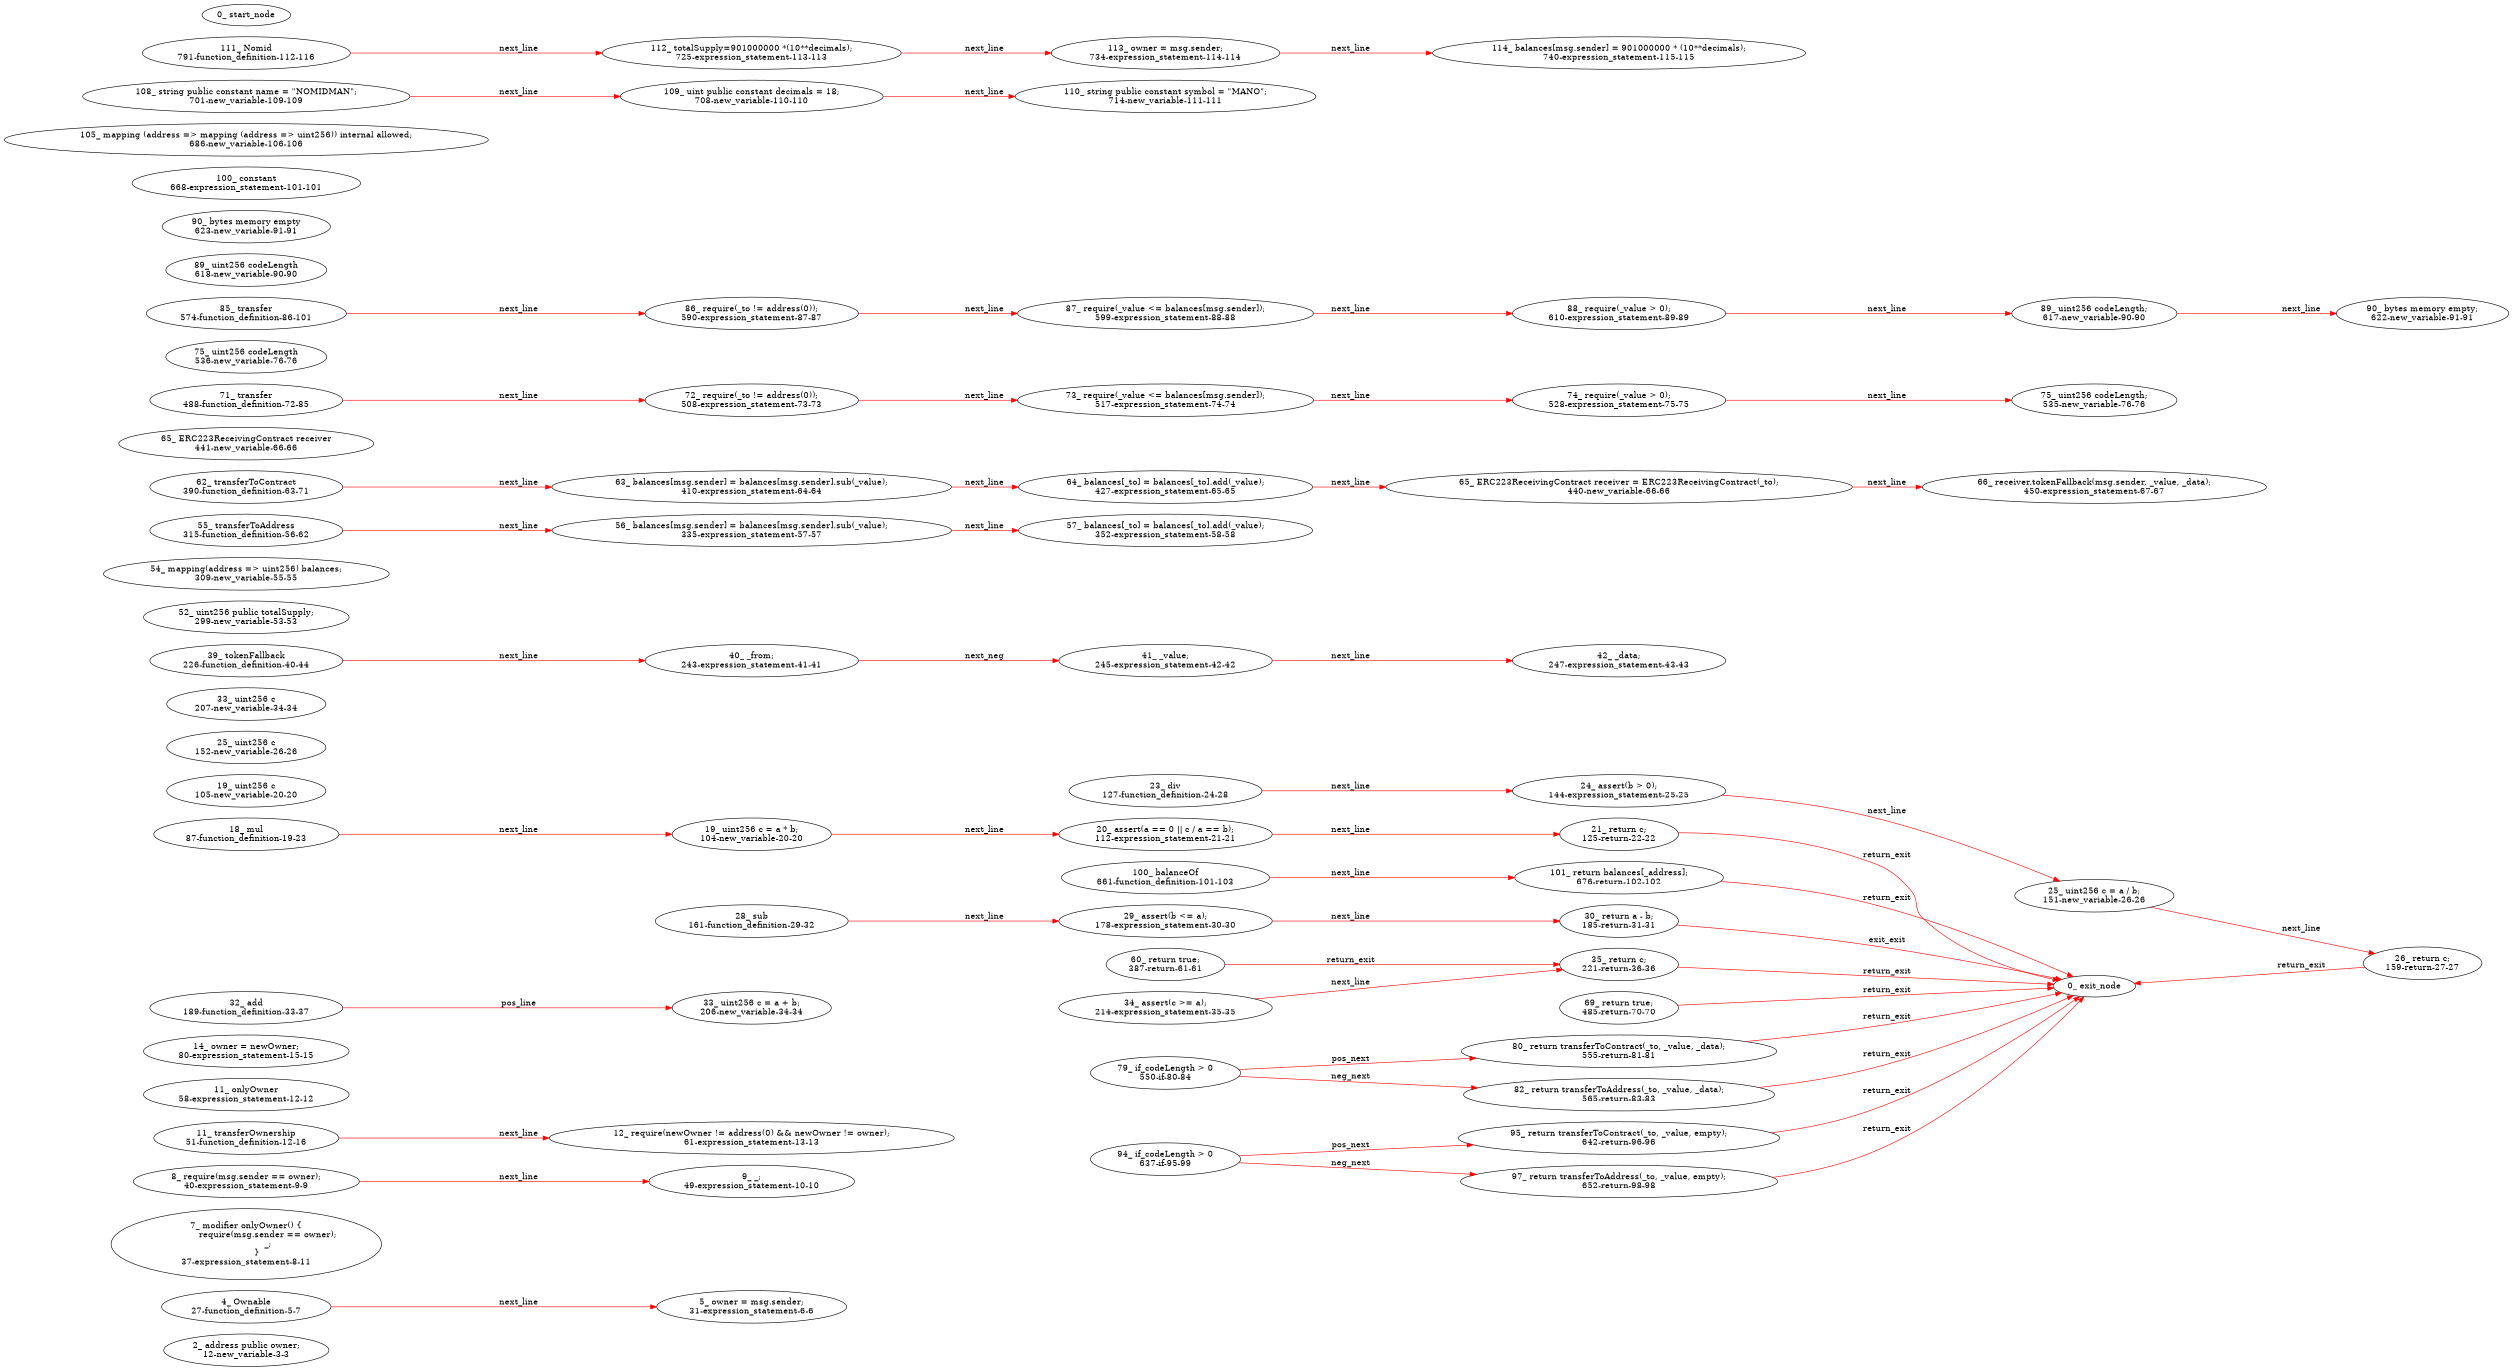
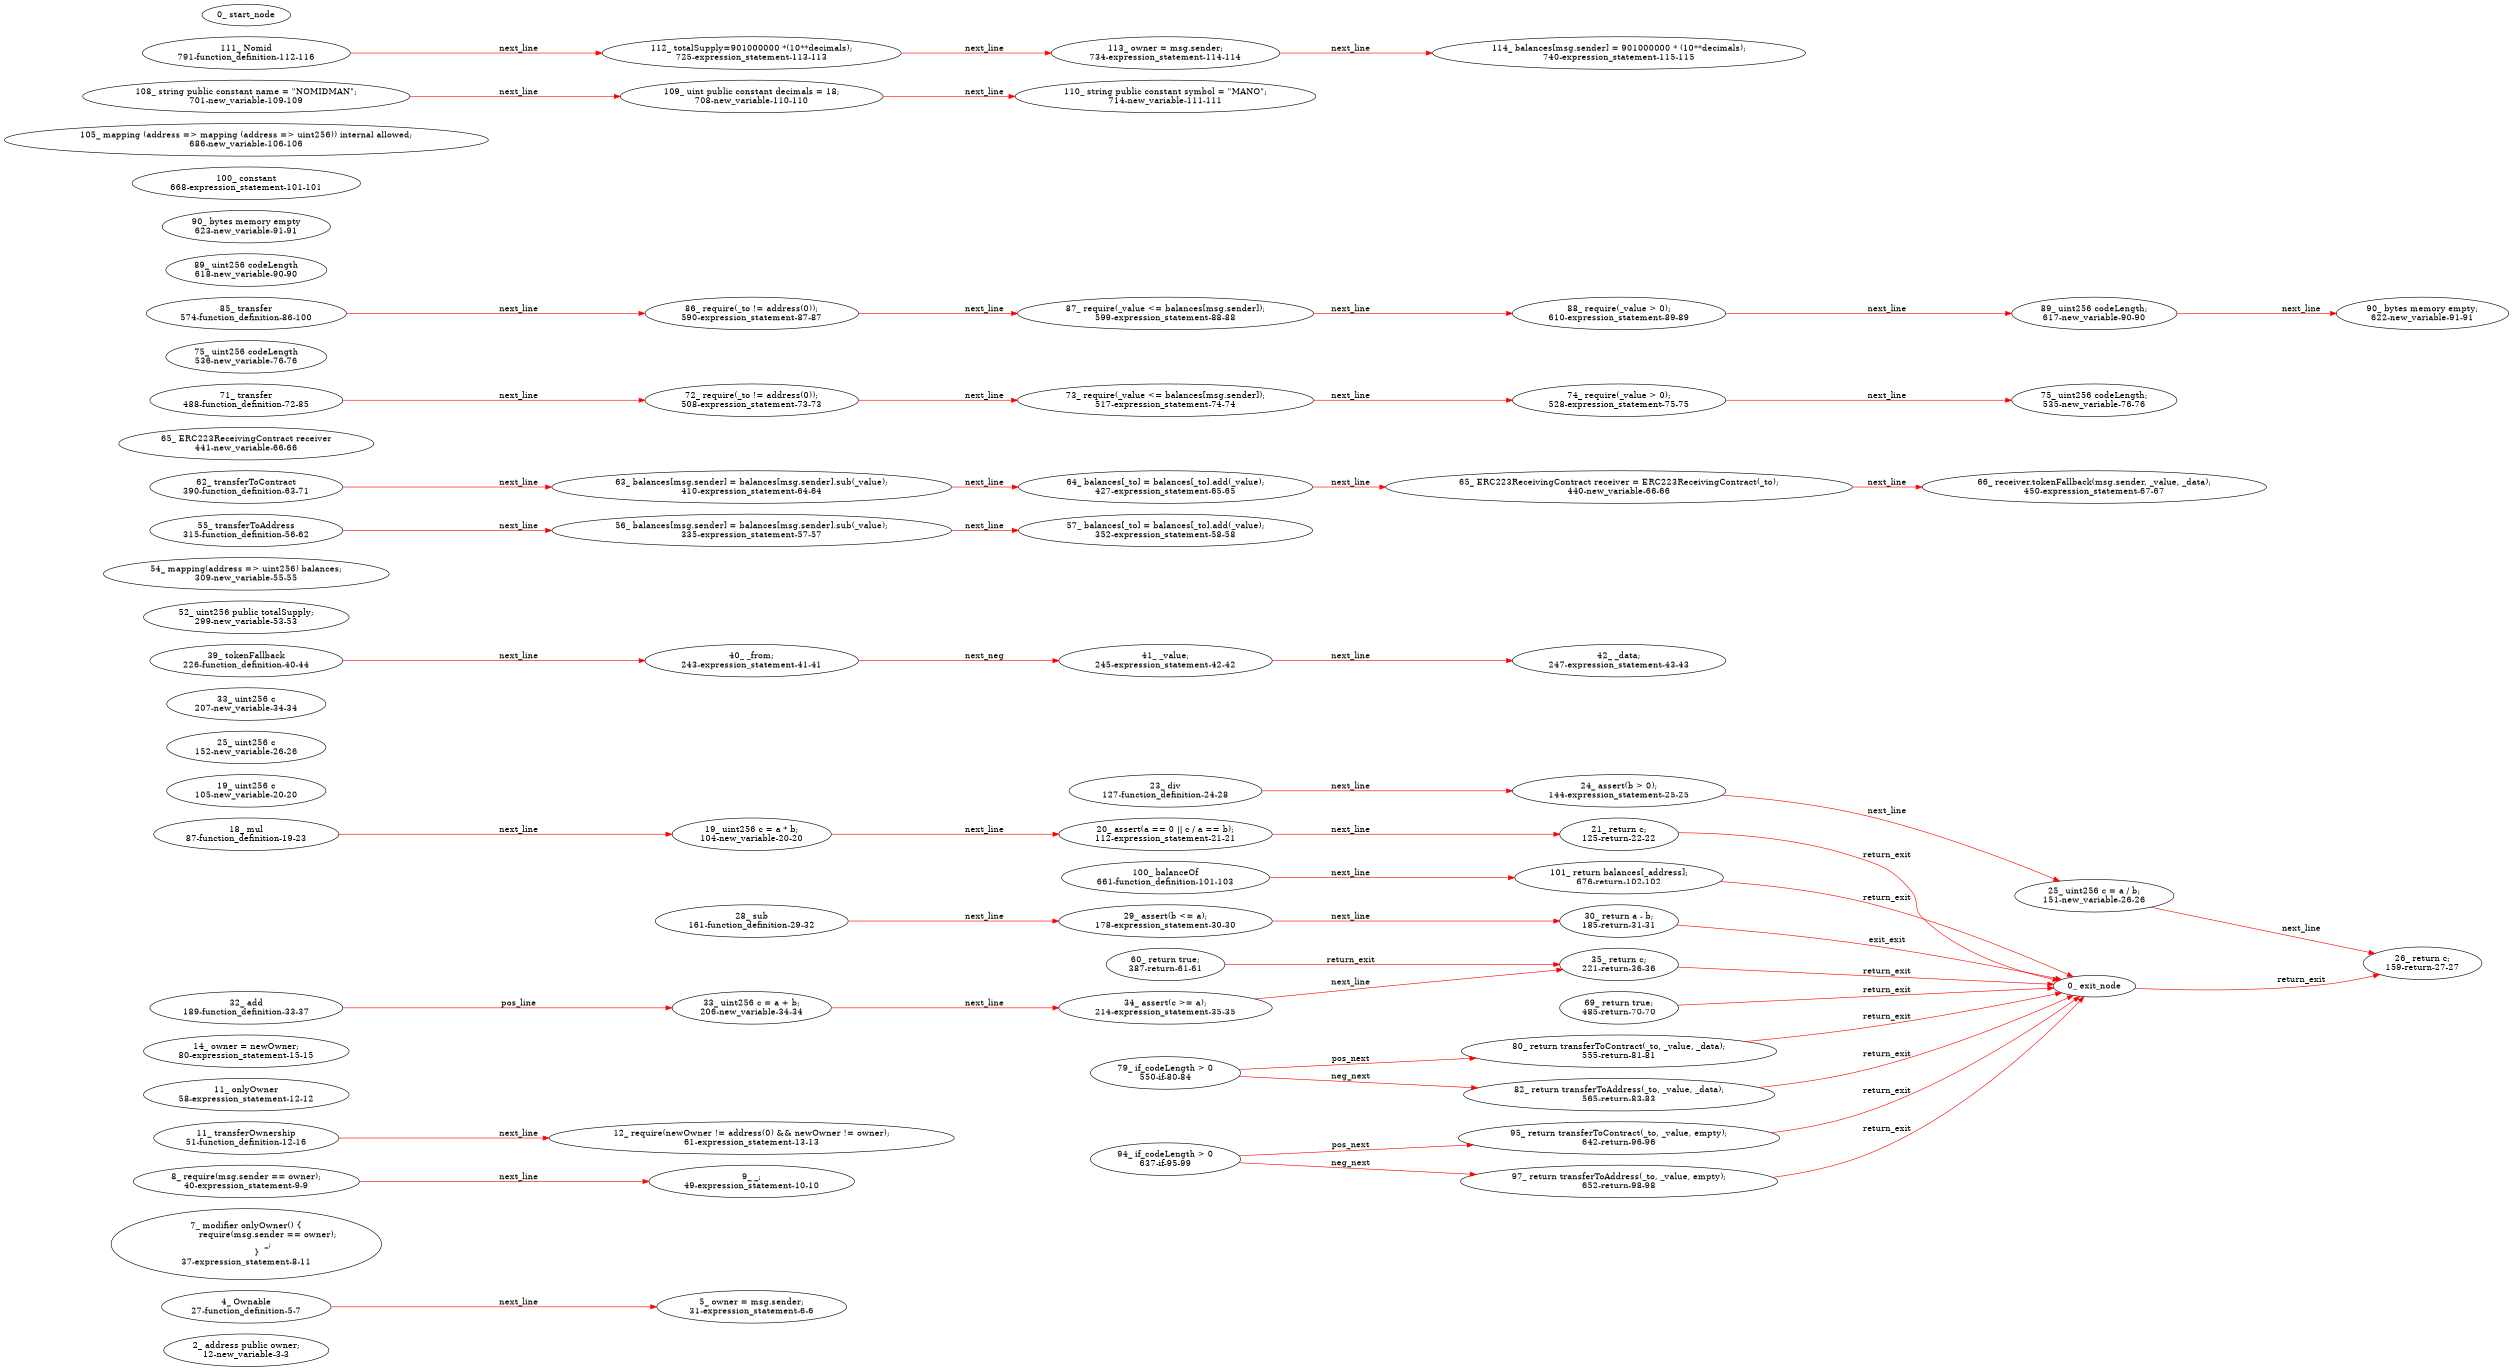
node "85_ transfer 574-function_definition-86-101": label "85_ transfer 574-function_definition-86-101" -> "85_ transfer 574-function_definition-86-100"
edge "26_ return c; 159-return-27-27" -> "0_ exit_node": reversed
edge "33_ uint256 c = a + b; 206-new_variable-34-34" -> "34_ assert(c >= a); 214-expression_statement-35-35": added, label "next_line"
